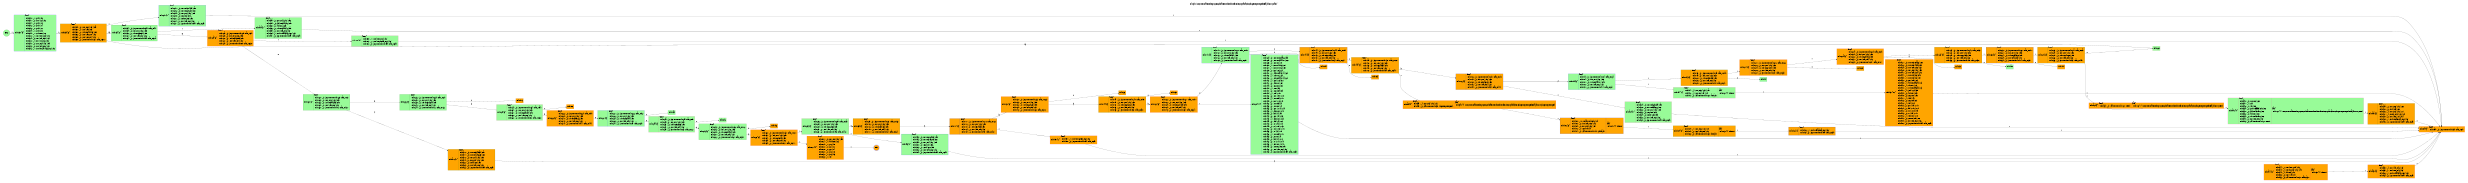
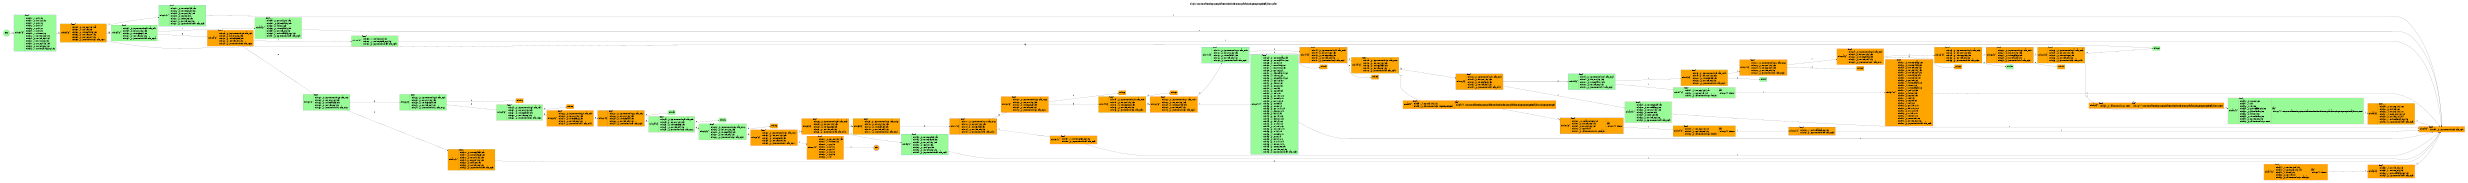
node "0x401681 [25]": fillcolor palegreen -> orange
node "0x4016e5 [25]": fillcolor palegreen -> orange
